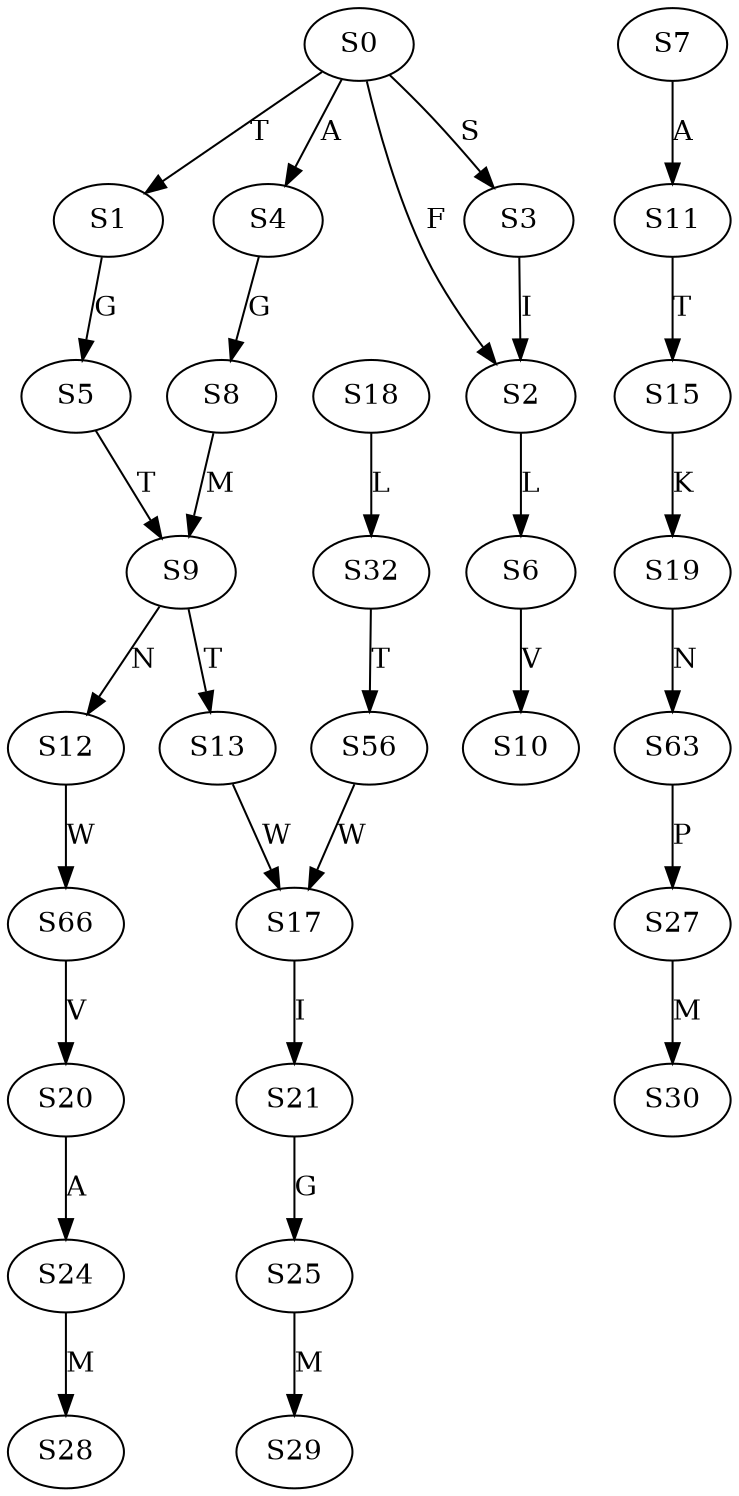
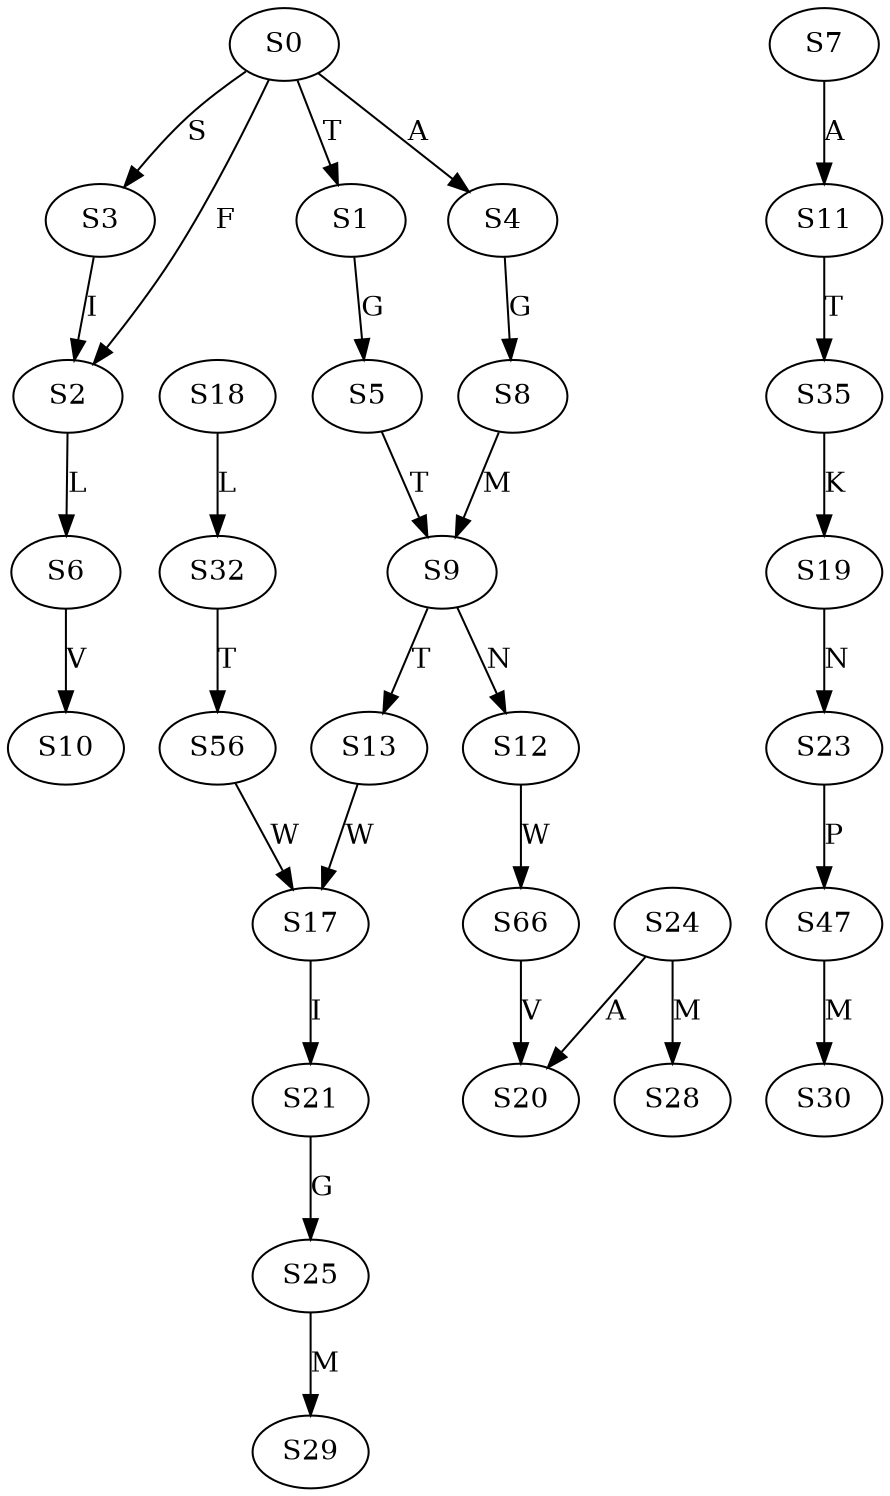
node "S15": label "S15" -> "S35"
node "S63": label "S63" -> "S23"
node "S27": label "S27" -> "S47"
edge "S20" -> "S24": reversed
